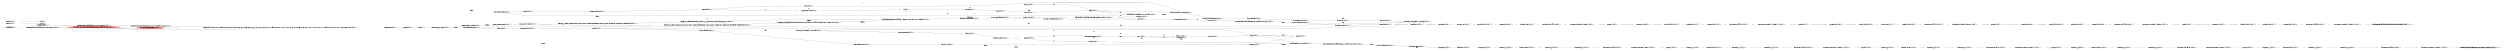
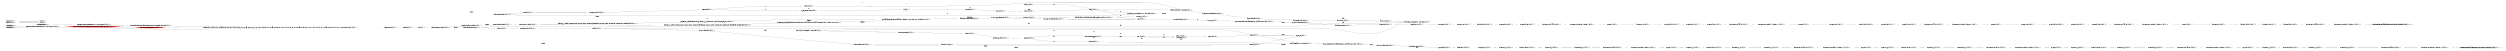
node "testParallelUpdateStream['1', '0', '0']": added
